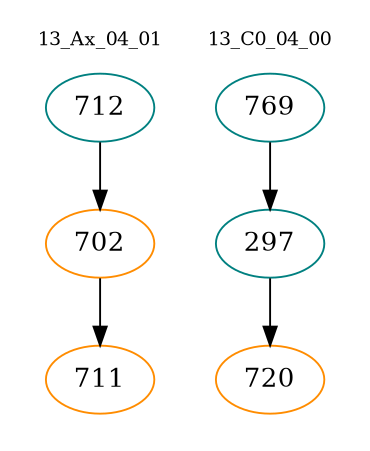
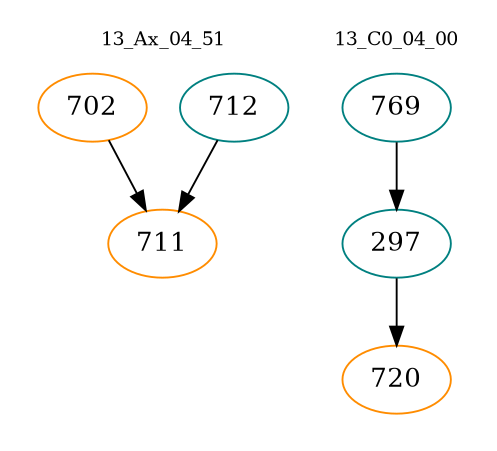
cluster "13_Ax_04_01": label "13_Ax_04_01" -> "13_Ax_04_51"
edge "712" -> "702": now "712" -> "711"
